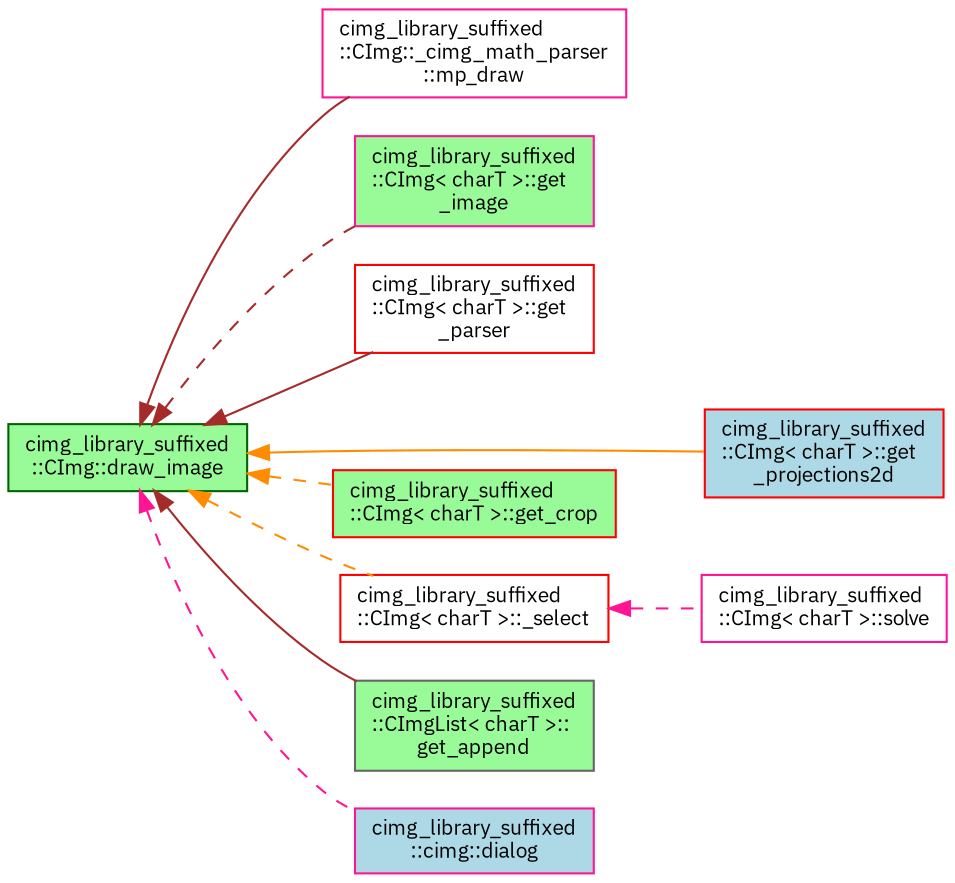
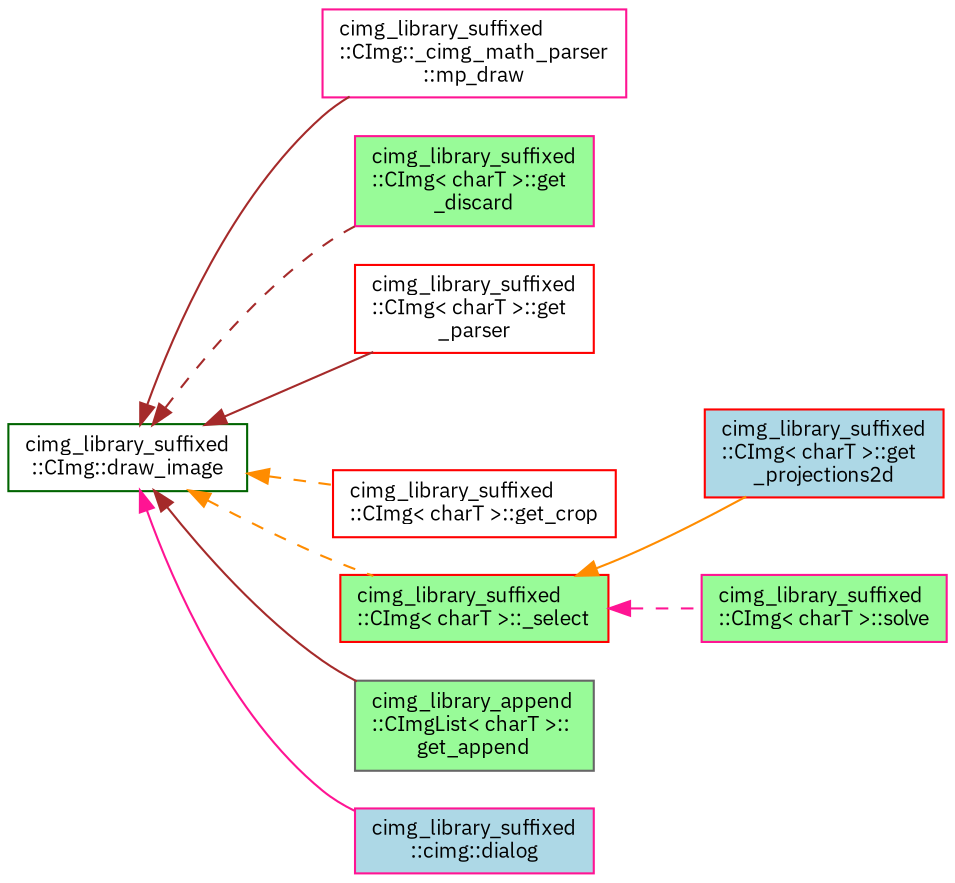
node "cimg_library_suffixed ::CImg< charT >::get _image": label "cimg_library_suffixed ::CImg< charT >::get _image" -> "cimg_library_suffixed ::CImg< charT >::get _discard"
edge "cimg_library_suffixed ::CImg< charT >::get _projections2d" -> "cimg_library_suffixed ::CImg::draw_image": now "cimg_library_suffixed ::CImg< charT >::get _projections2d" -> "cimg_library_suffixed ::CImg< charT >::_select"
node "cimg_library_suffixed ::CImg::draw_image": fillcolor palegreen -> white
node "cimg_library_suffixed ::CImg< charT >::get_crop": fillcolor palegreen -> white
node "cimg_library_suffixed ::CImg< charT >::_select": fillcolor white -> palegreen
node "cimg_library_suffixed ::CImg< charT >::solve": fillcolor white -> palegreen
edge "cimg_library_suffixed ::cimg::dialog" -> "cimg_library_suffixed ::CImg::draw_image": style dashed -> solid
node "cimg_library_suffixed ::CImgList< charT >:: get_append": label "cimg_library_suffixed ::CImgList< charT >:: get_append" -> "cimg_library_append ::CImgList< charT >:: get_append"
